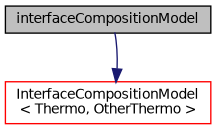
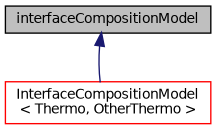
edge "interfaceCompositionModel" -> "InterfaceCompositionModel < Thermo, OtherThermo >": reversed
